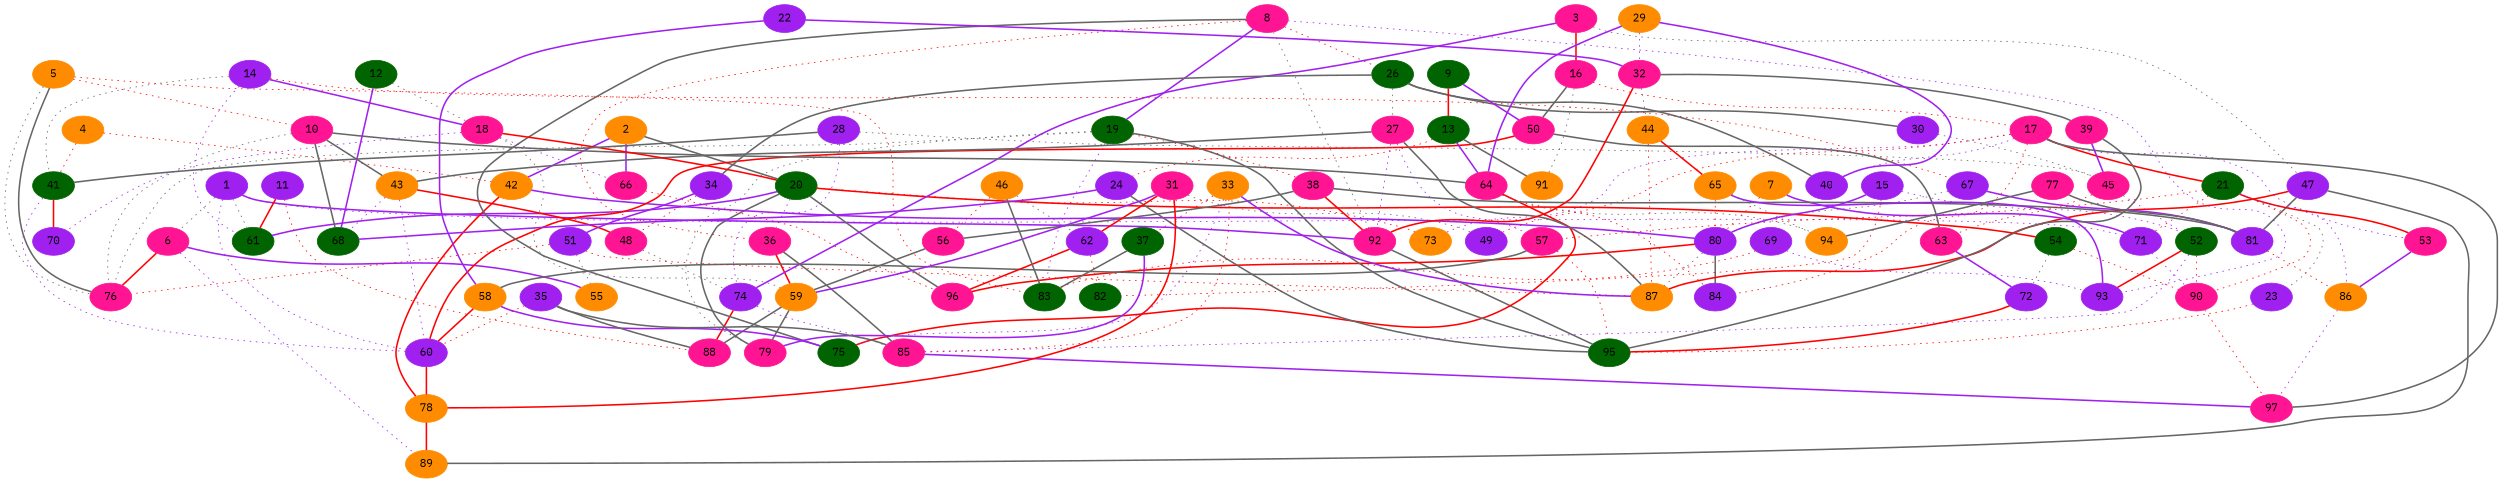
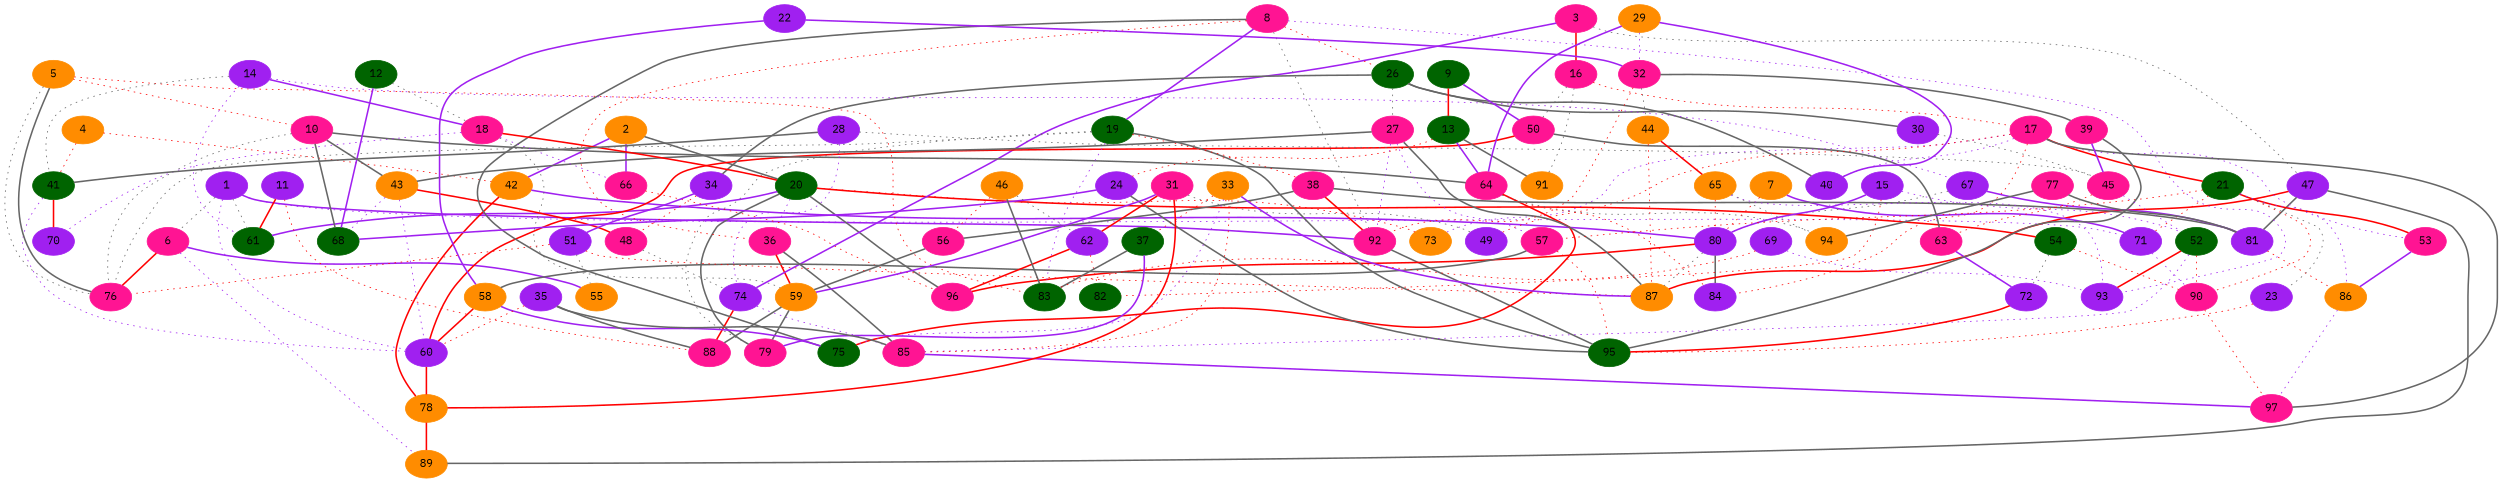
edge "14" -- "67": color red -> purple
edge "16" -- "50": style bold -> dotted
edge "32" -- "92": style bold -> dotted
edge "65" -- "93": style bold -> dotted
